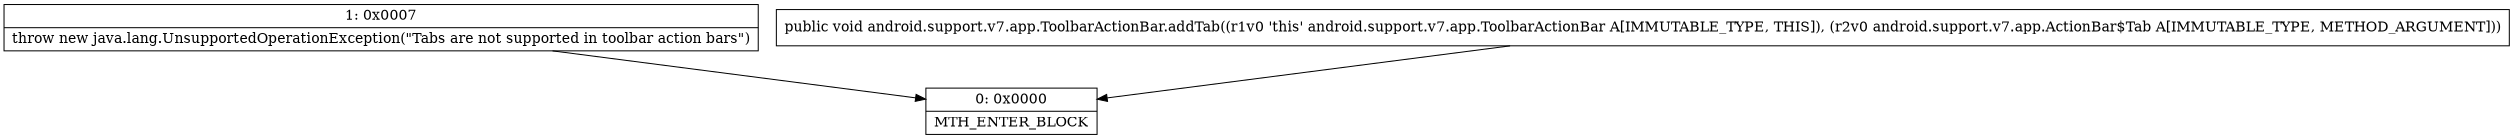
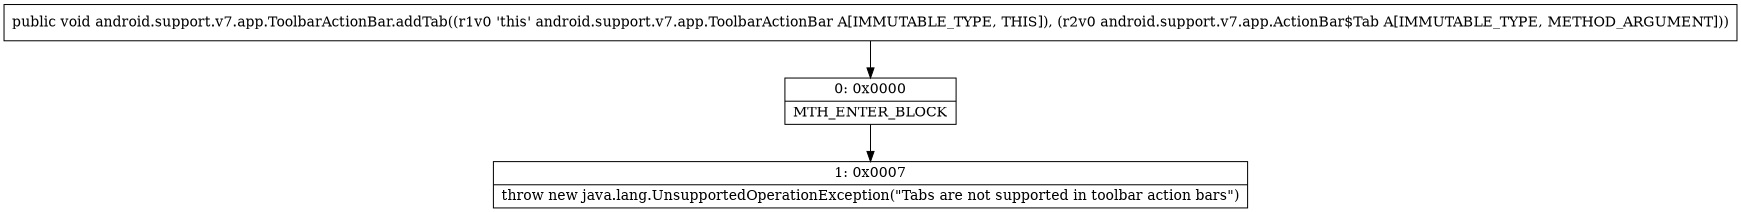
edge "1: 0x0007" -> "0: 0x0000": reversed
